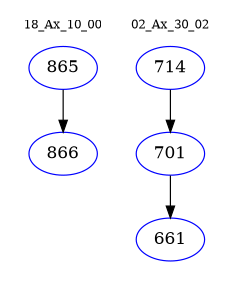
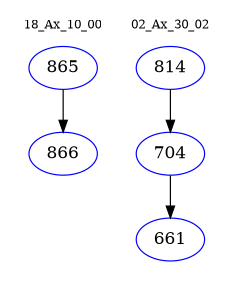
node "714": label "714" -> "814"
node "701": label "701" -> "704"
